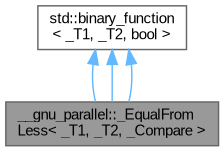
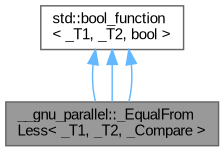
node "std::binary_function < _T1, _T2, bool >": label "std::binary_function < _T1, _T2, bool >" -> "std::bool_function < _T1, _T2, bool >"
